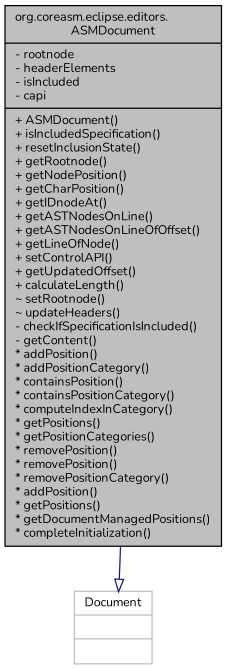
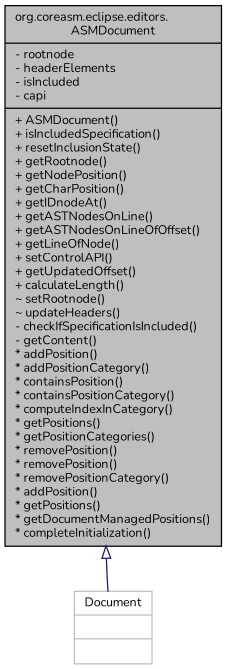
edge "org.coreasm.eclipse.editors." -> "Document": reversed
